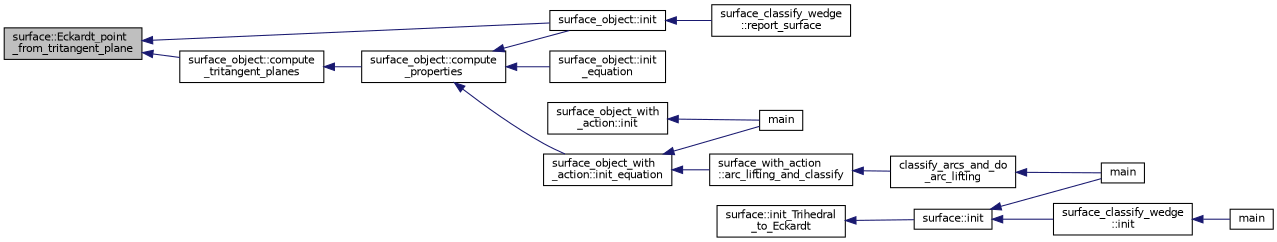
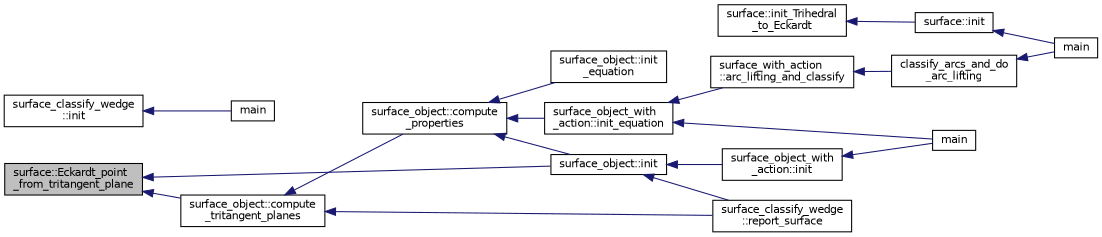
edge "surface_object_with _action::init" -> "surface_object::init": added
edge "surface_classify_wedge ::report_surface" -> "surface_object::compute _tritangent_planes": added
edge "surface_classify_wedge ::init" -> "surface::init": removed
